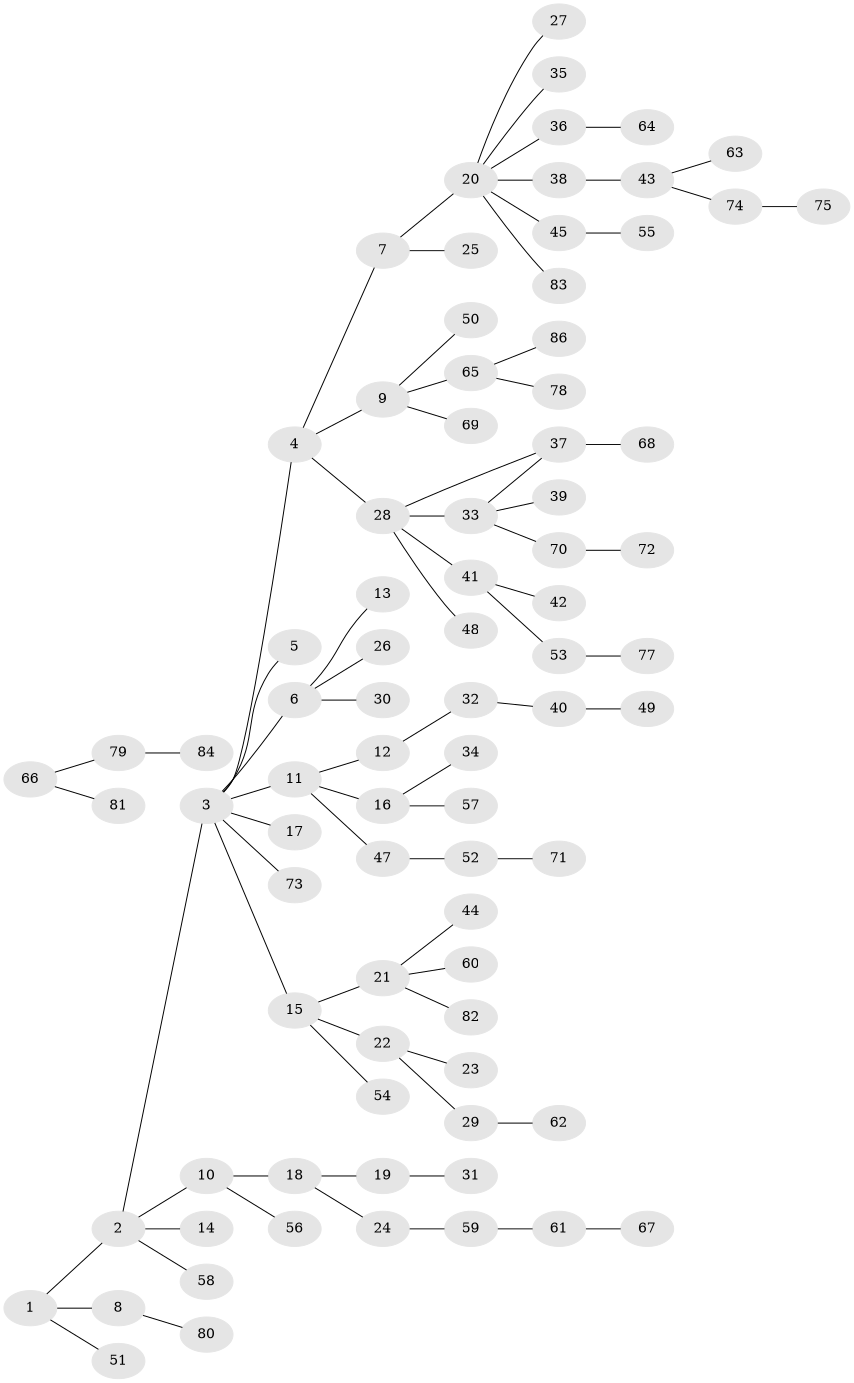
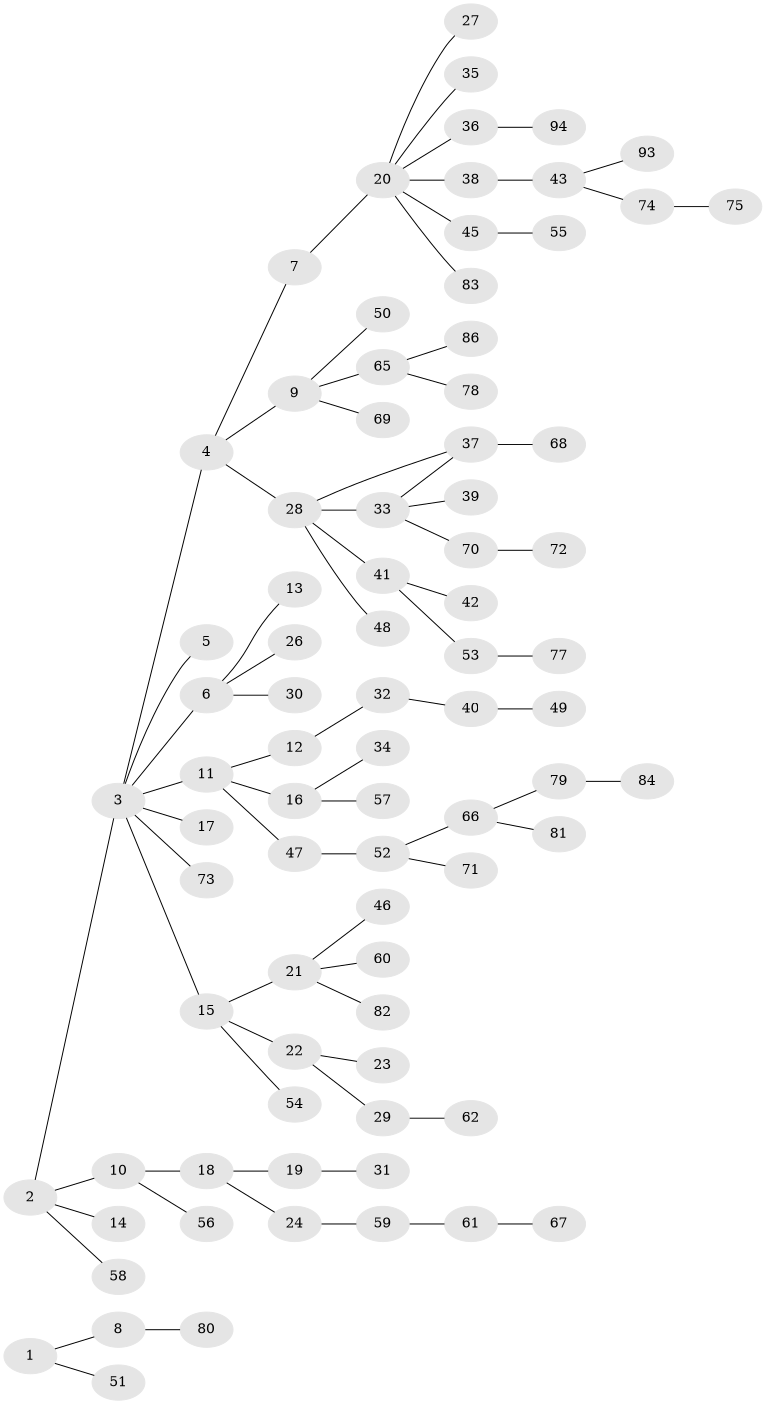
node "64": label "64" -> "94"
node "63": label "63" -> "93"
node "25": removed
edge "66" -- "52": added
node "44": label "44" -> "46"
edge "2" -- "1": removed
